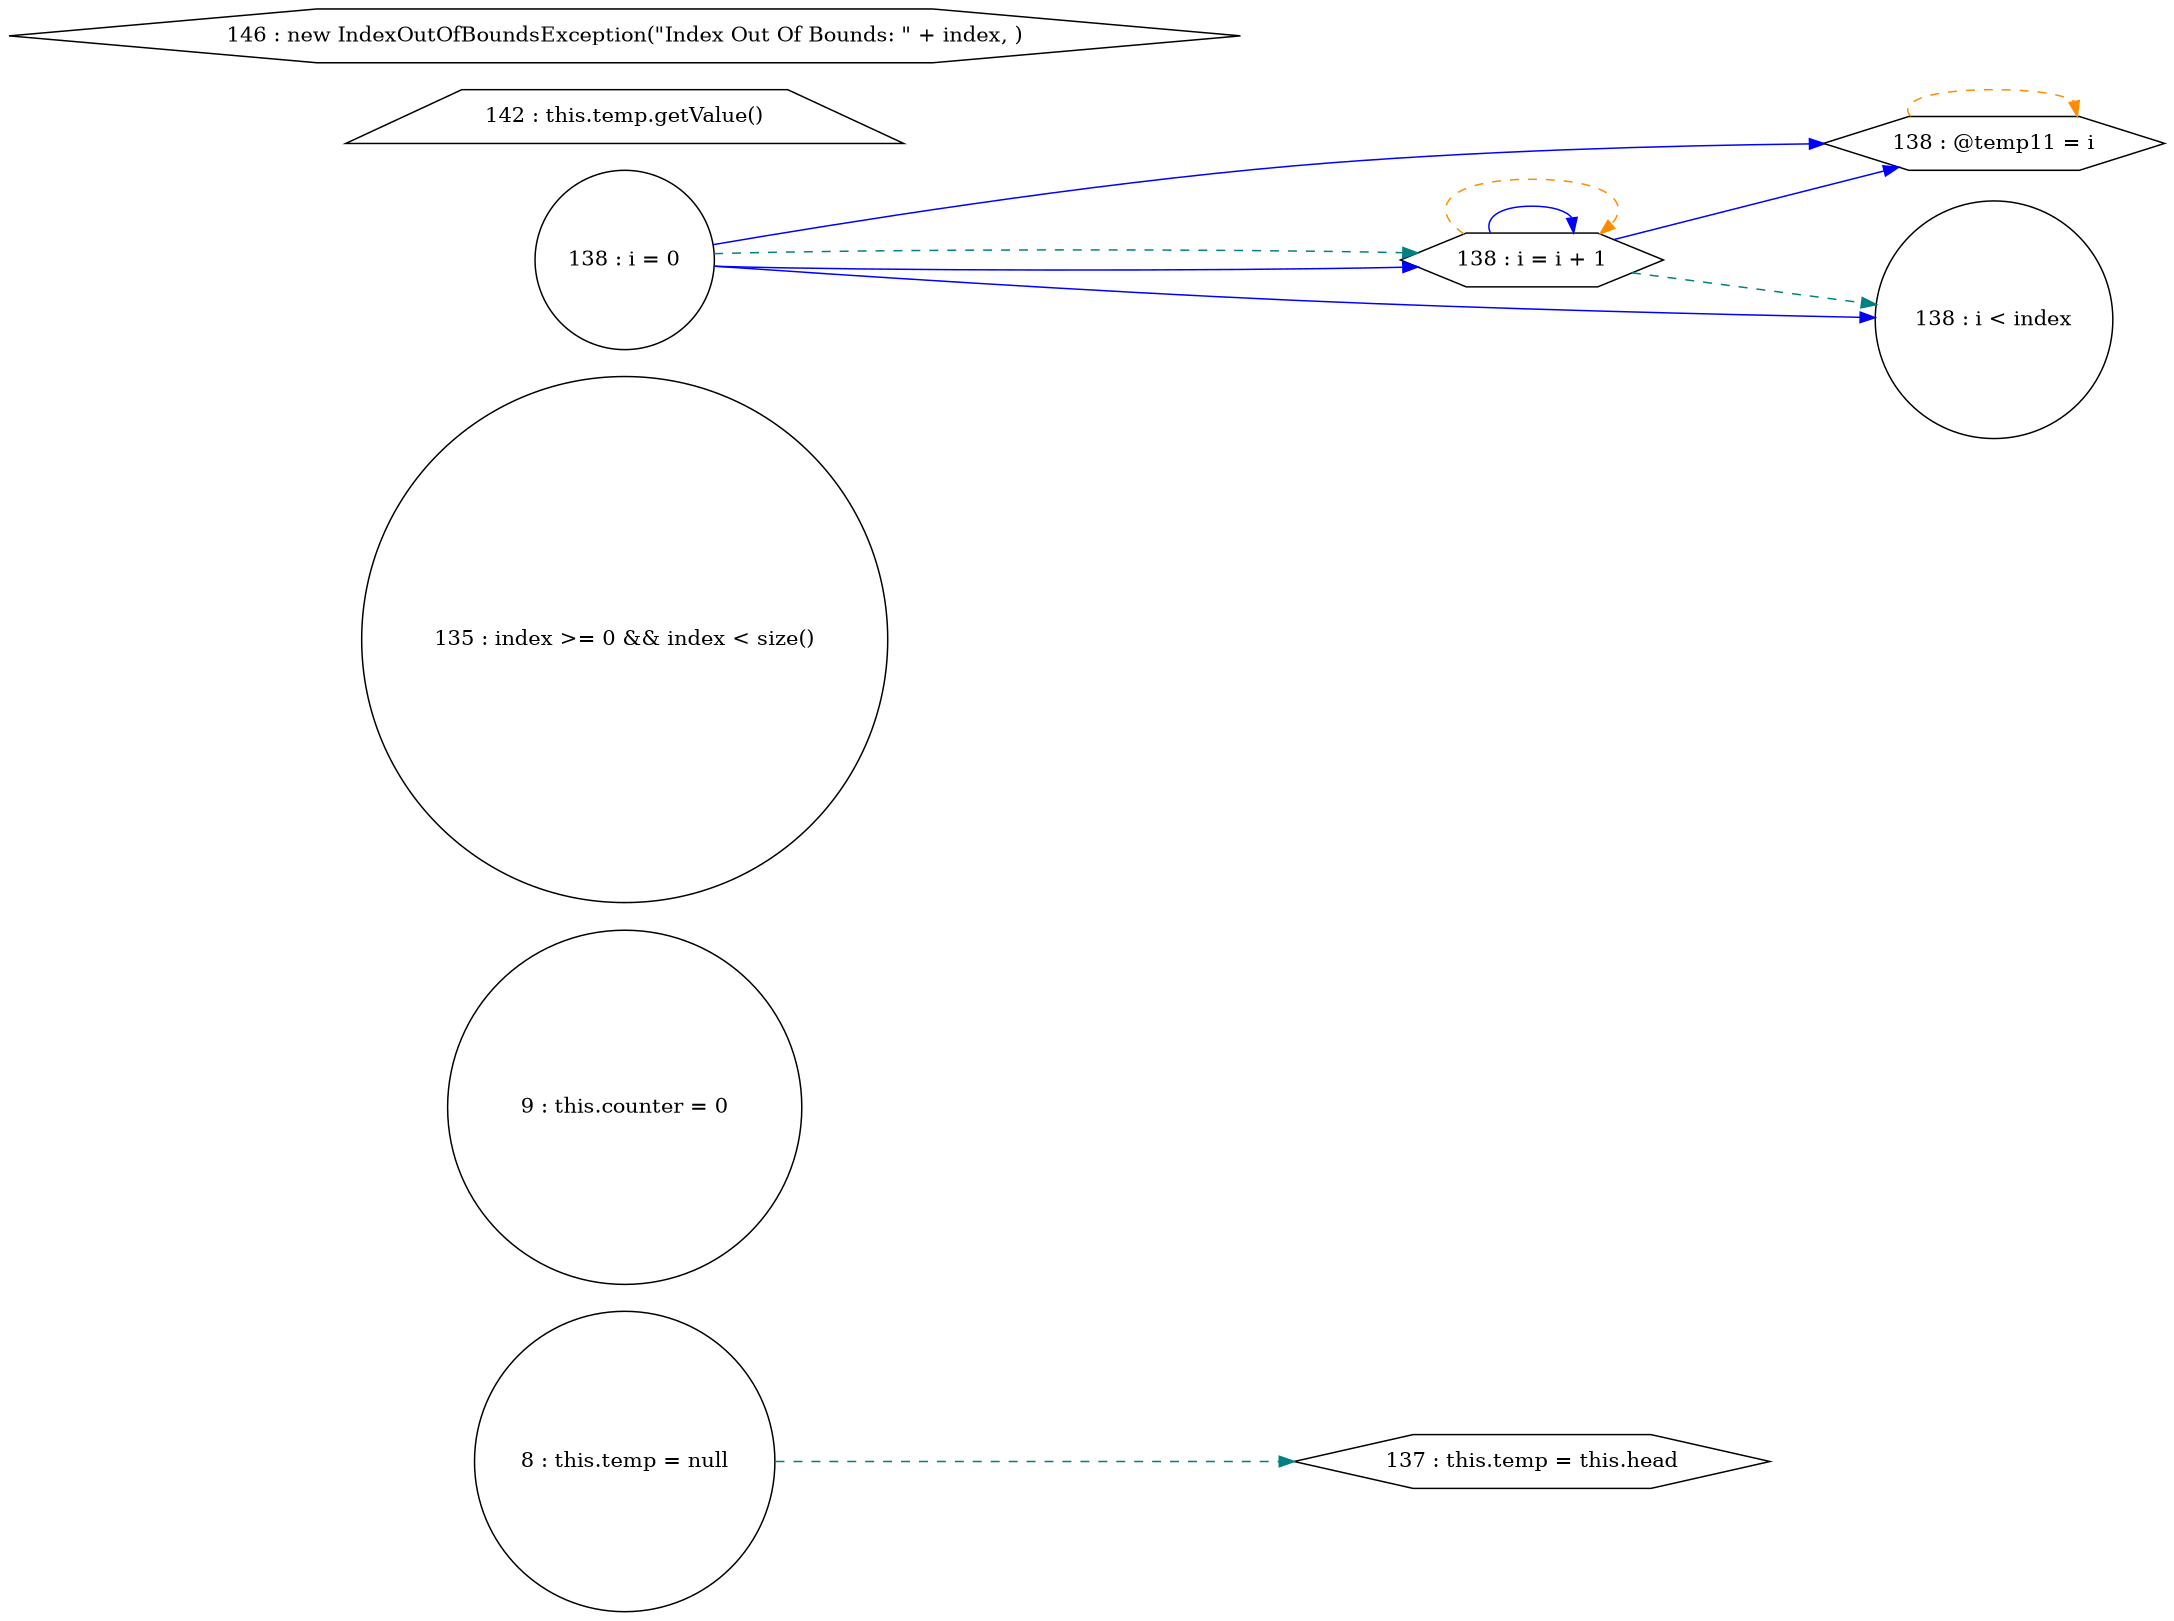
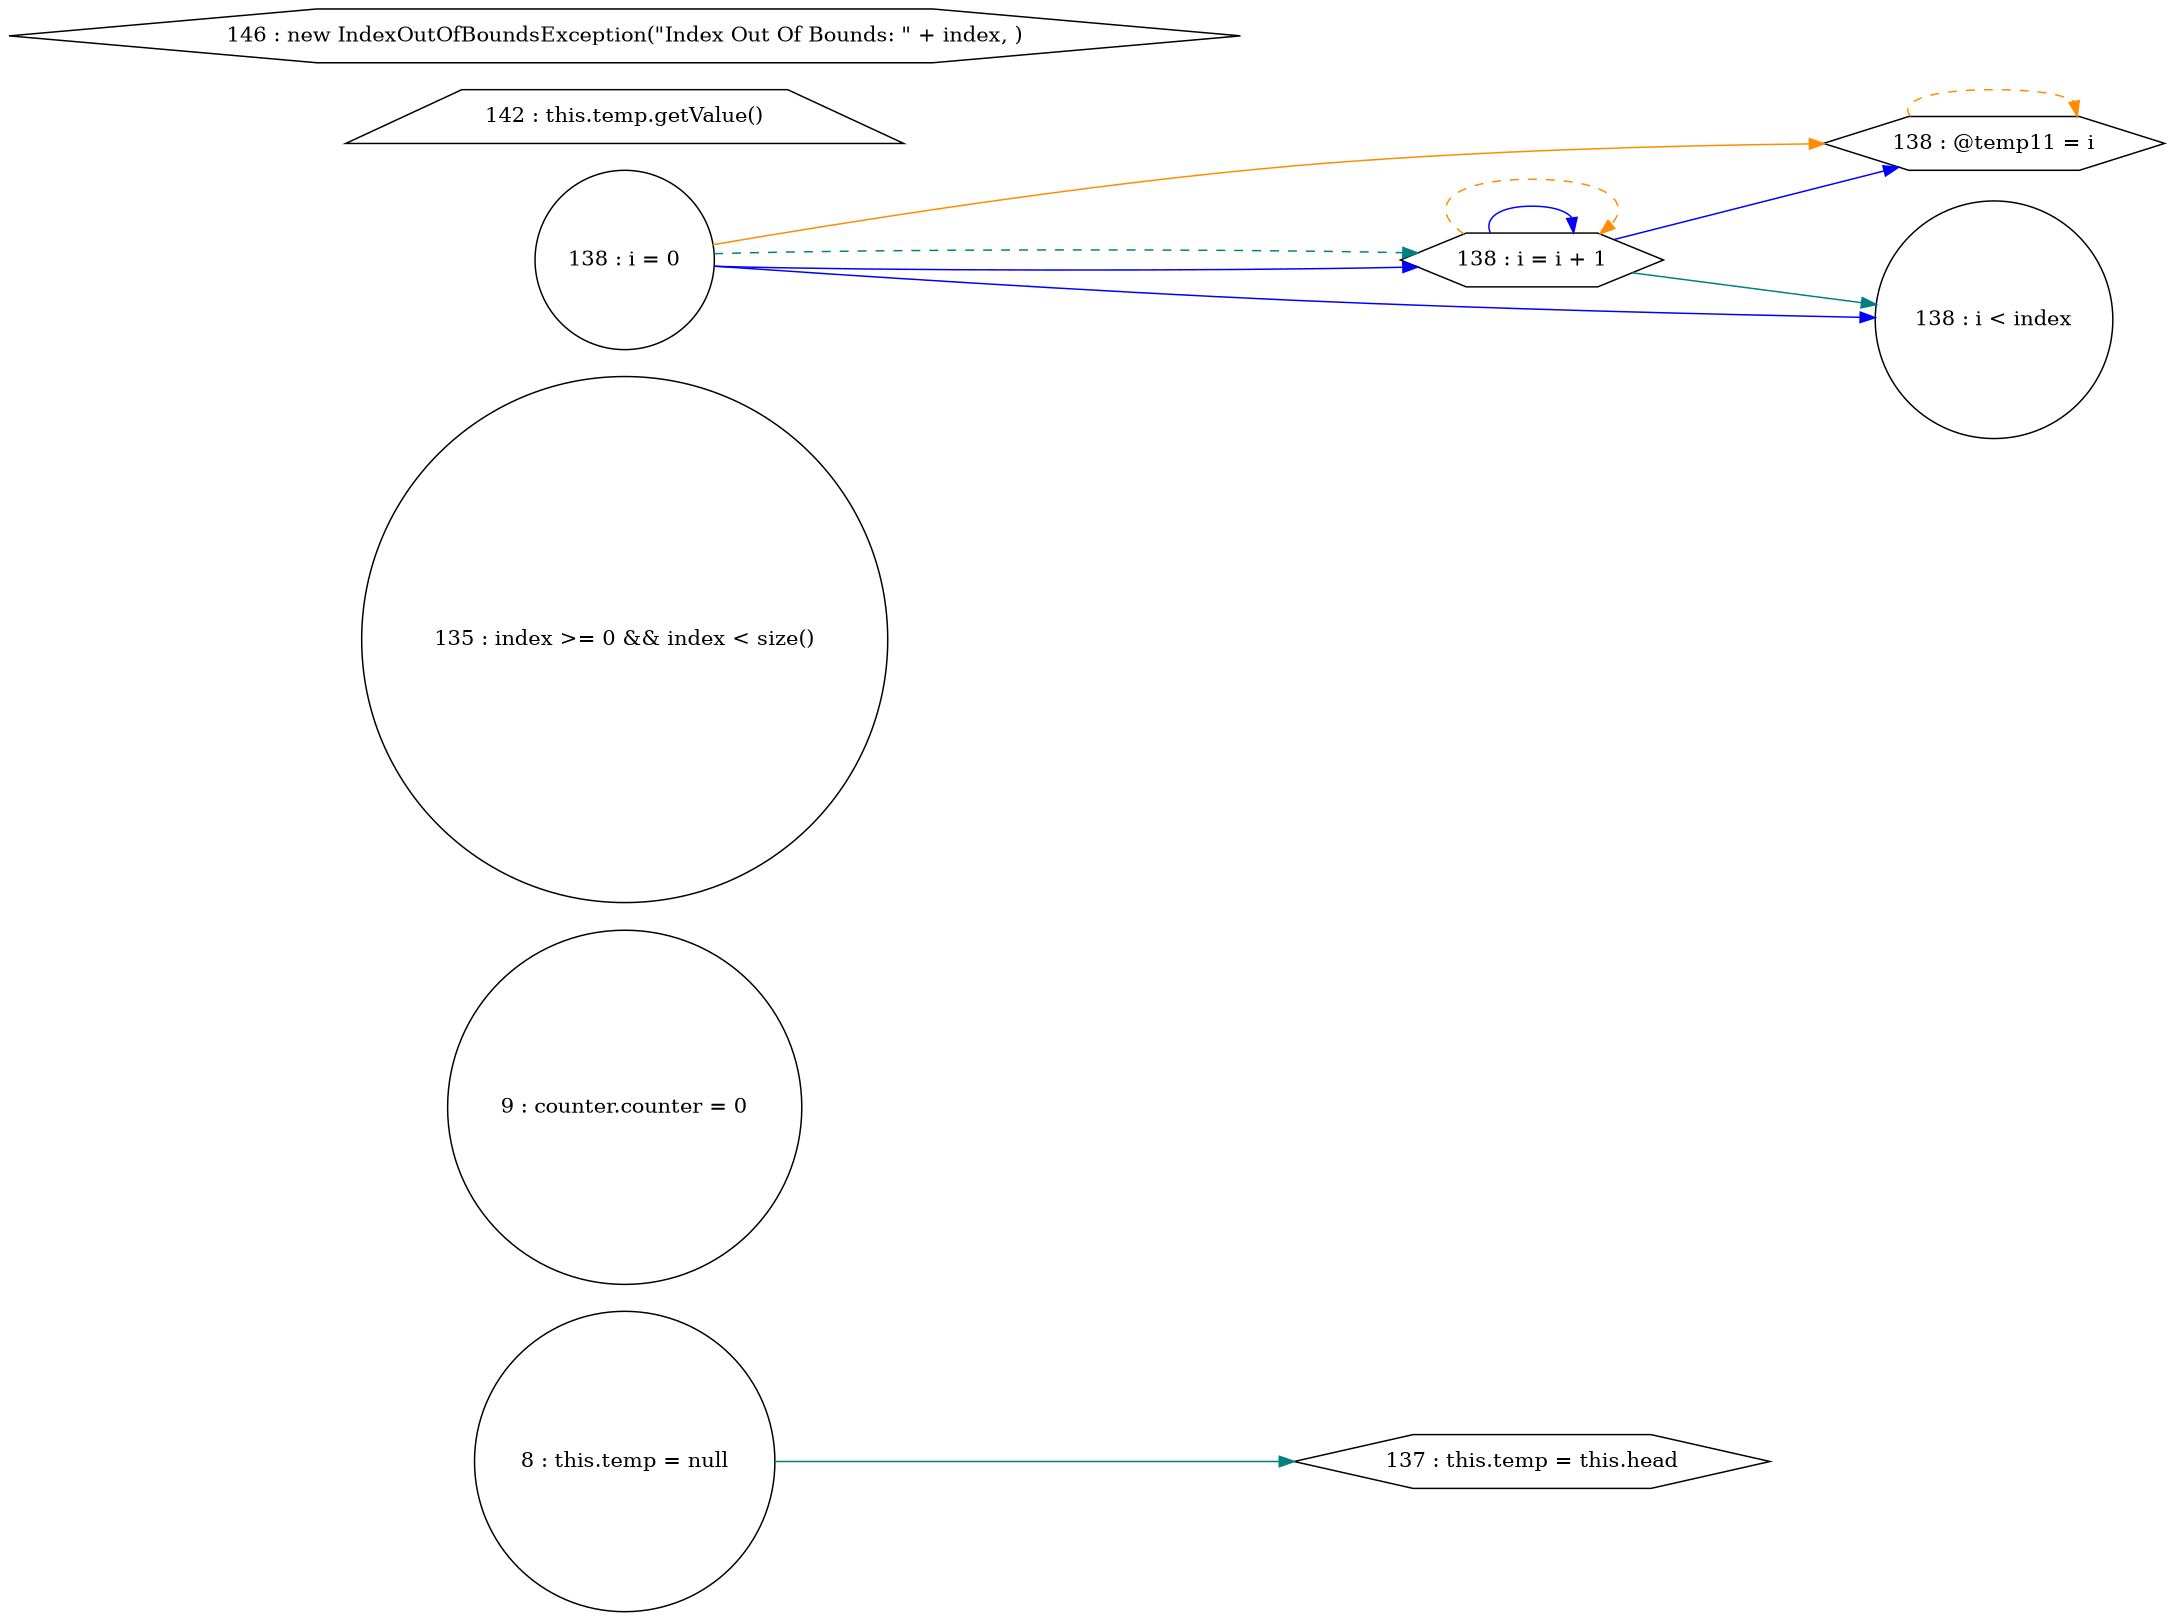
edge "138 : i = 0" -> "138 : @temp11 = i": color blue -> darkorange
edge "138 : i = i + 1" -> "138 : i < index": style dashed -> solid
node "9 : this.counter = 0": label "9 : this.counter = 0" -> "9 : counter.counter = 0"
edge "8 : this.temp = null" -> "137 : this.temp = this.head": style dashed -> solid
